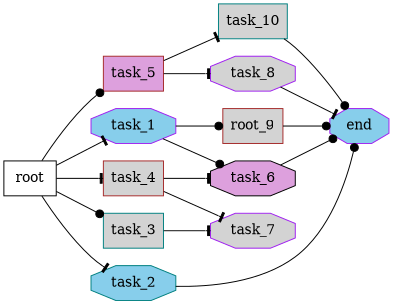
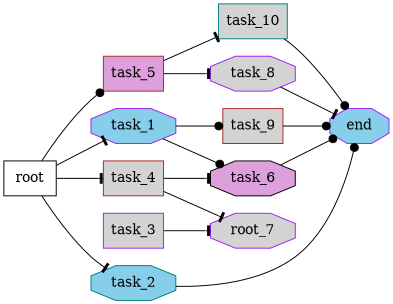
node "root_9": label "root_9" -> "task_9"
edge "root" -> "task_3": removed
node "task_3": color teal -> purple
node "task_7": label "task_7" -> "root_7"
